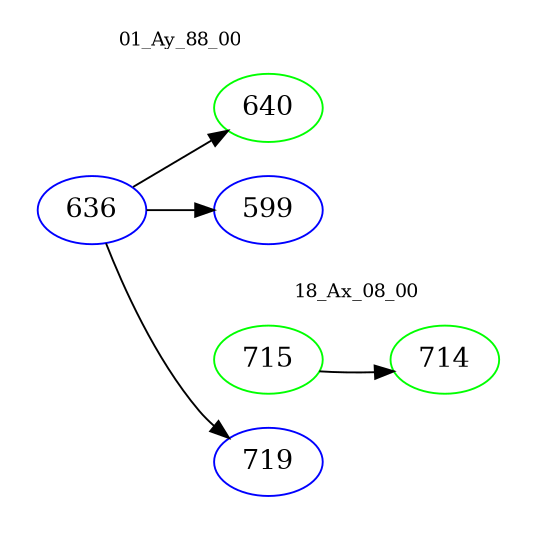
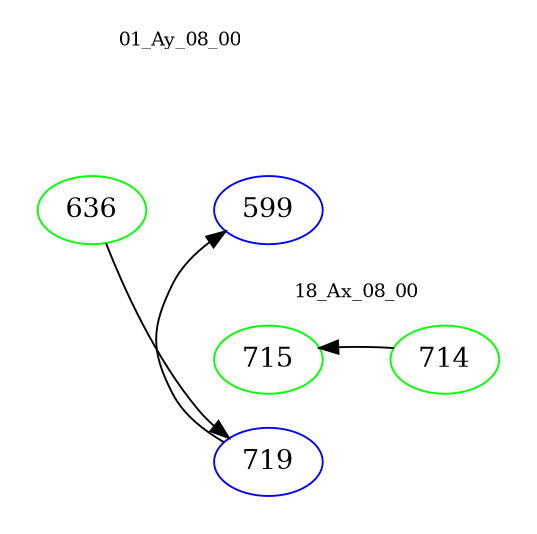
cluster "01_Ay_88_00": label "01_Ay_88_00" -> "01_Ay_08_00"
node "640": removed
node "636": color blue -> green
edge "636" -> "599": now "719" -> "599"
edge "715" -> "714": reversed
